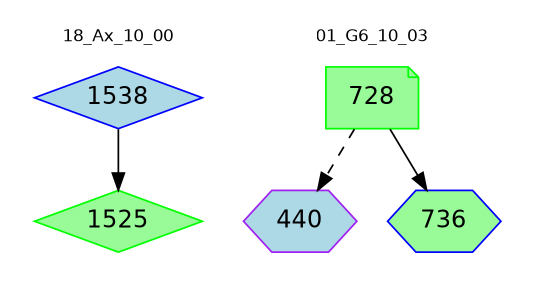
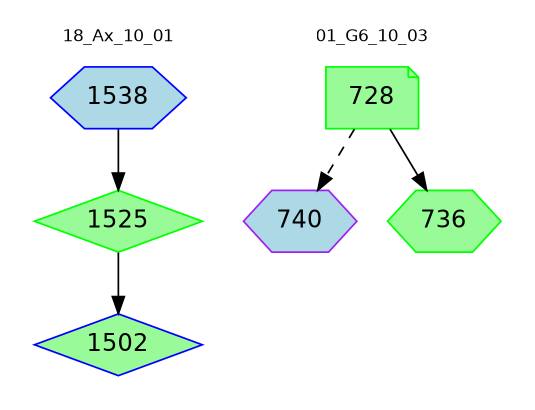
cluster "18_Ax_10_00": label "18_Ax_10_00" -> "18_Ax_10_01"
node "1538": shape diamond -> hexagon
node "440": label "440" -> "740"
node "736": color blue -> green
node "1502": added
